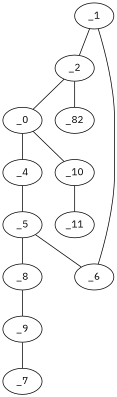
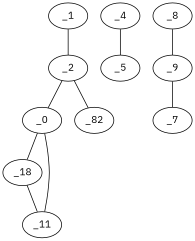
edge "_0" -- "_4": now "_0" -- "_11"
node "_10": label "_10" -> "_18"
edge "_5" -- "_8": removed
node "_6": removed
